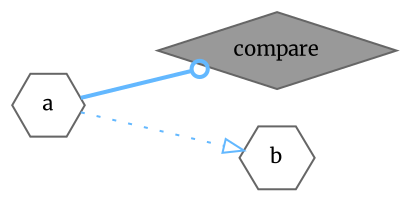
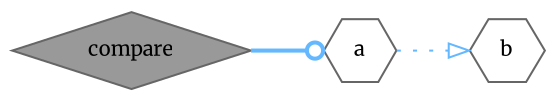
edge "a" -> "compare": reversed
